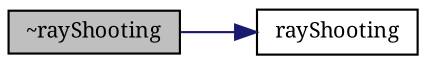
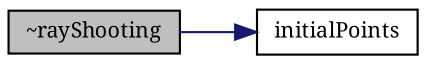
node "rayShooting": label "rayShooting" -> "initialPoints"
